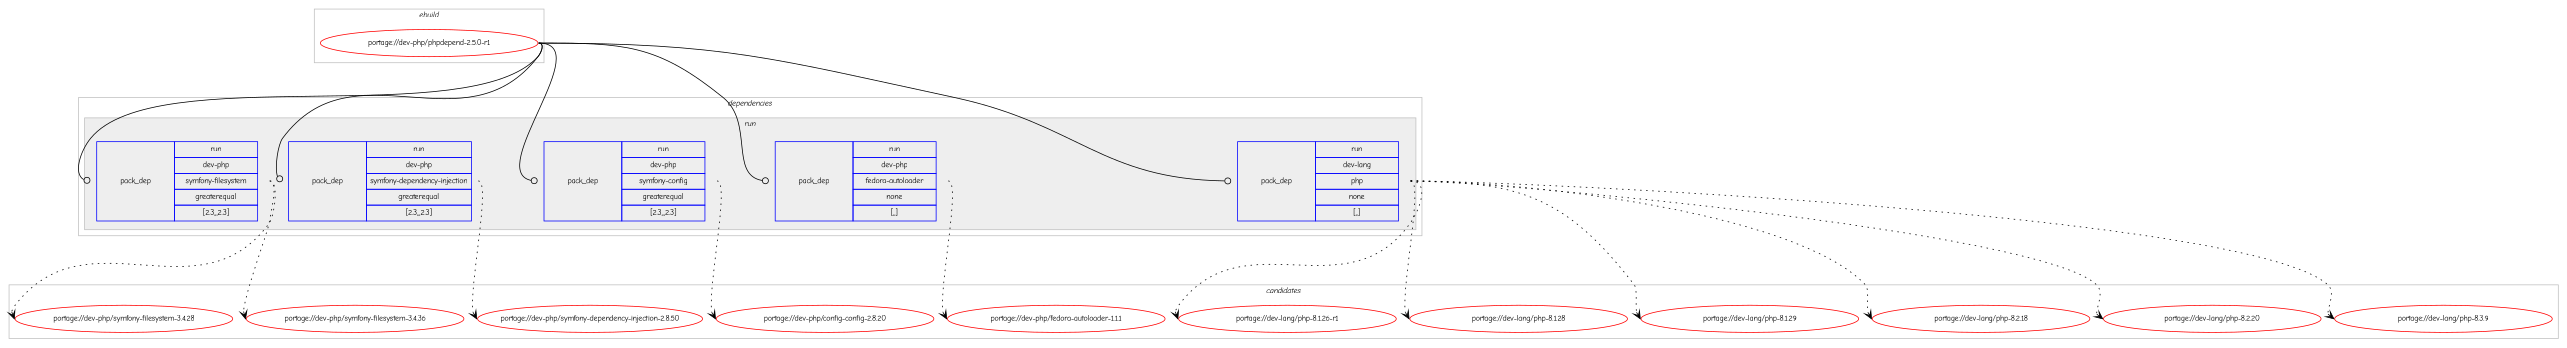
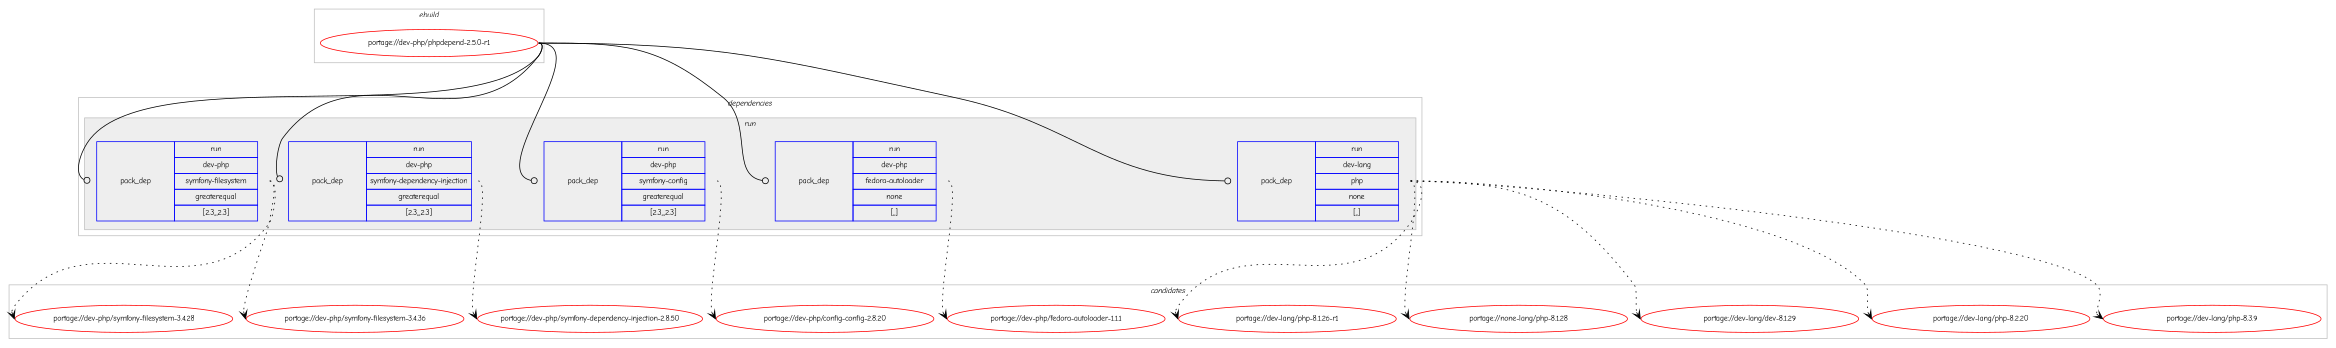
node "portage://dev-lang/php-8.1.28": label "portage://dev-lang/php-8.1.28" -> "portage://none-lang/php-8.1.28"
node "portage://dev-lang/php-8.1.29": label "portage://dev-lang/php-8.1.29" -> "portage://dev-lang/dev-8.1.29"
node "portage://dev-lang/php-8.2.18": removed
